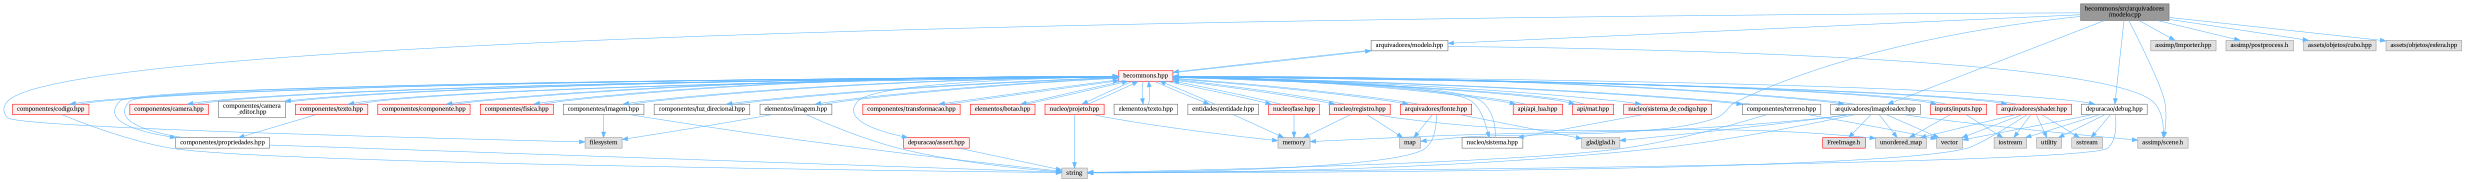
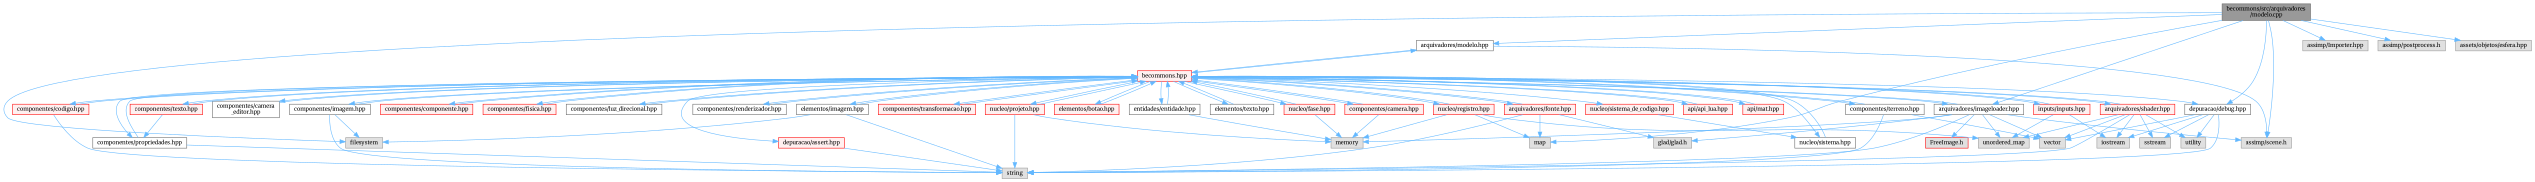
node "assets/objetos/cubo.hpp": removed
node "componentes/renderizador.hpp": added
edge "componentes/camera.hpp" -> "memory": added
